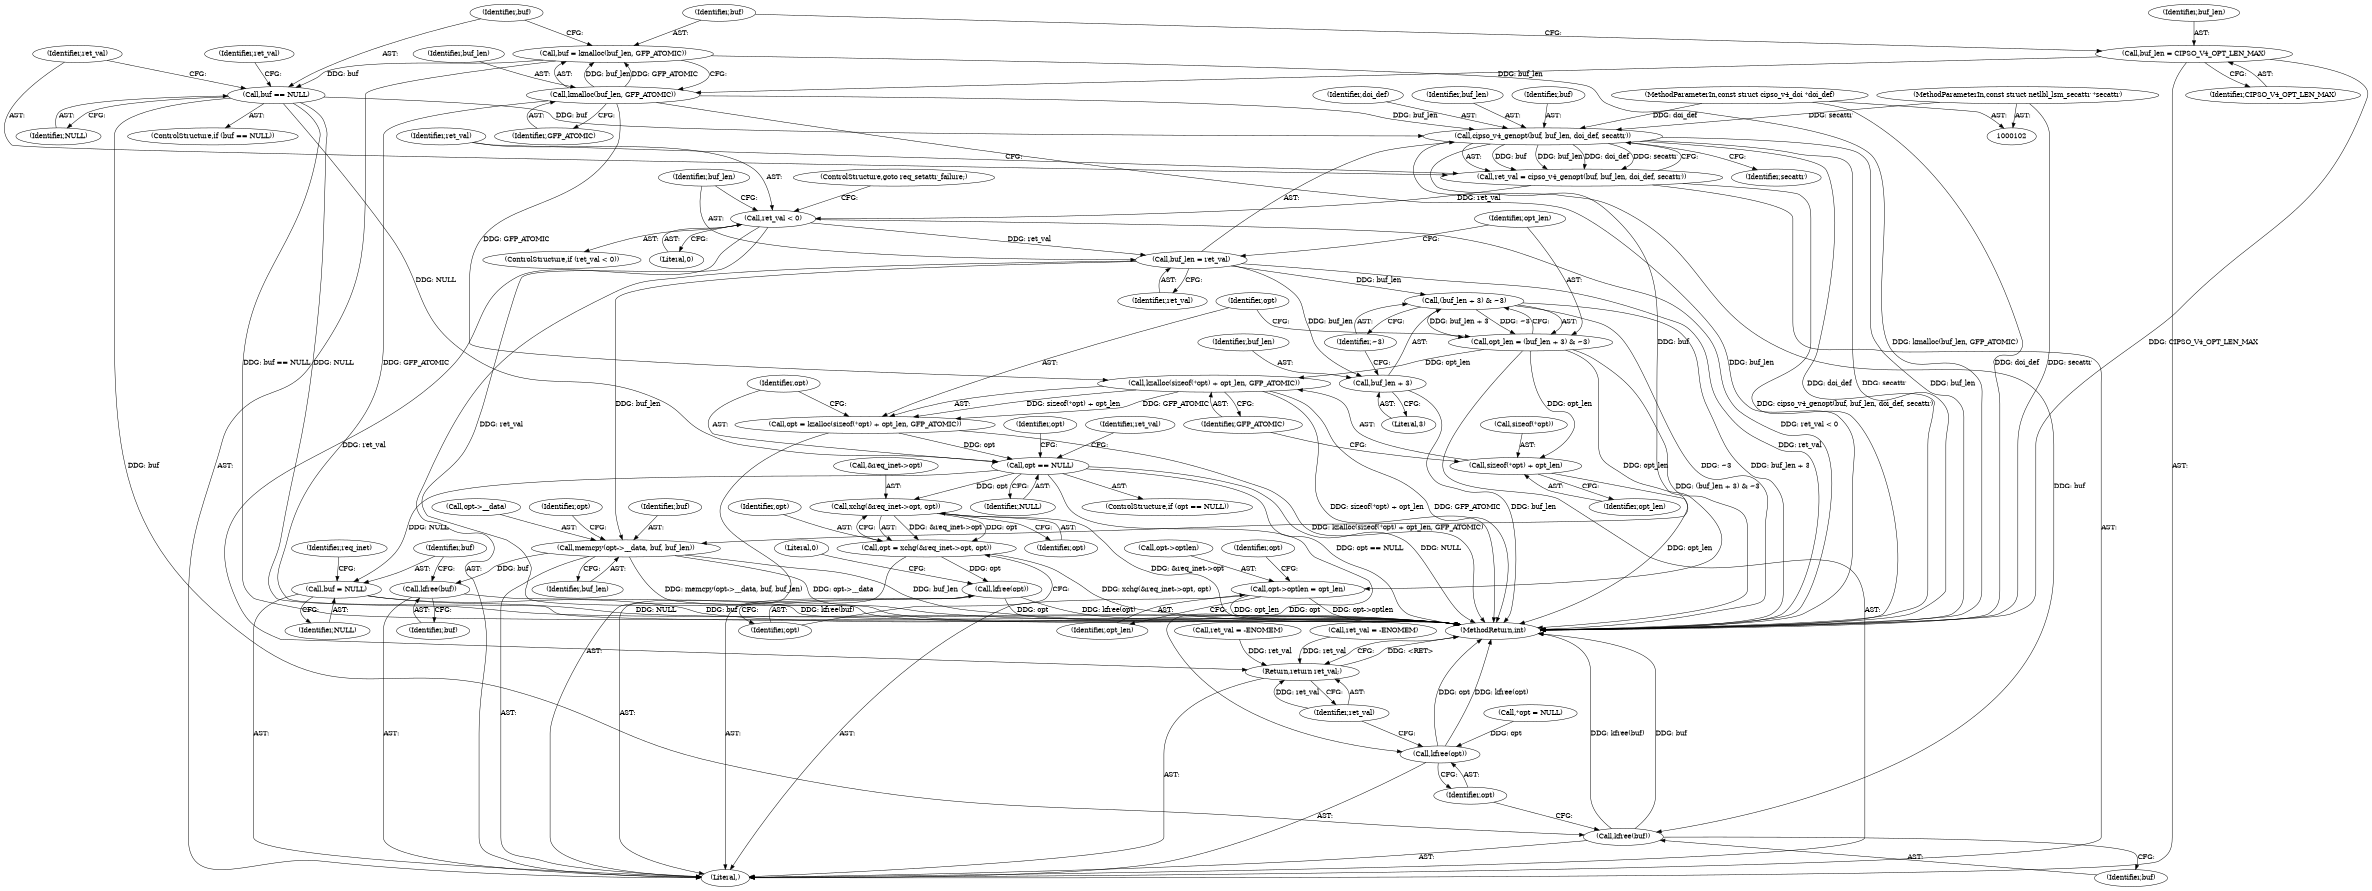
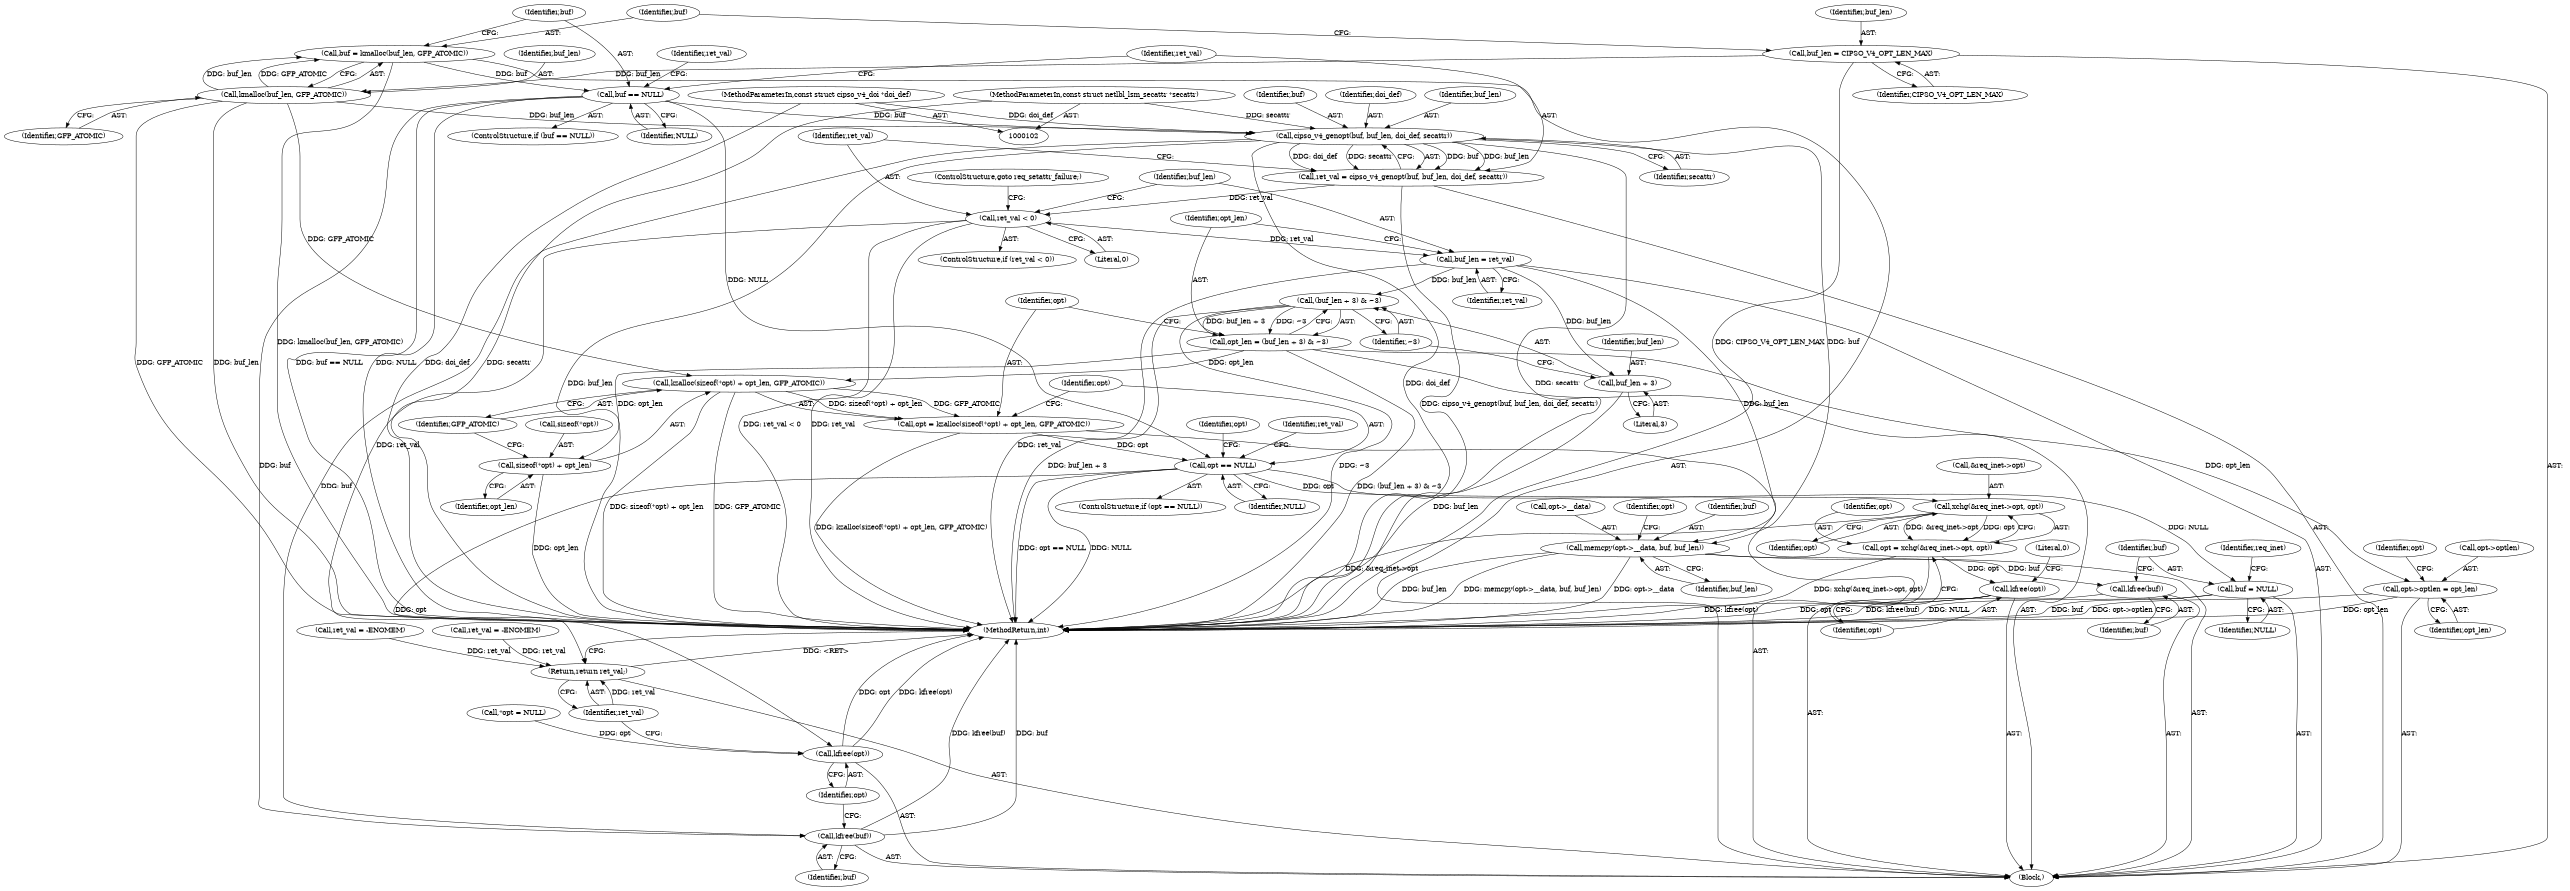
edge "(Call,buf_len = ret_val)" -> "(Call,cipso_v4_genopt(buf, buf_len, doi_def, secattr))": now "(Identifier,secattr)" -> "(Call,cipso_v4_genopt(buf, buf_len, doi_def, secattr))"
node "(Literal,)": label "(Literal,)" -> "(Block,)"
